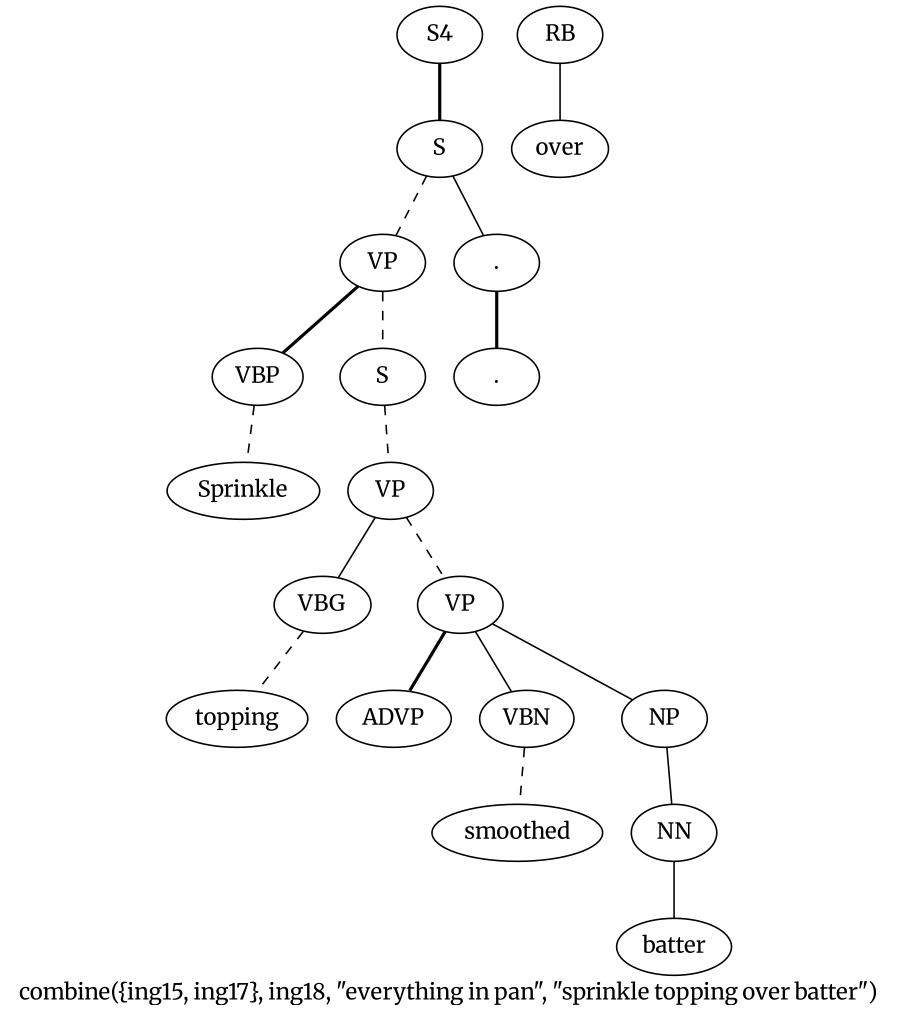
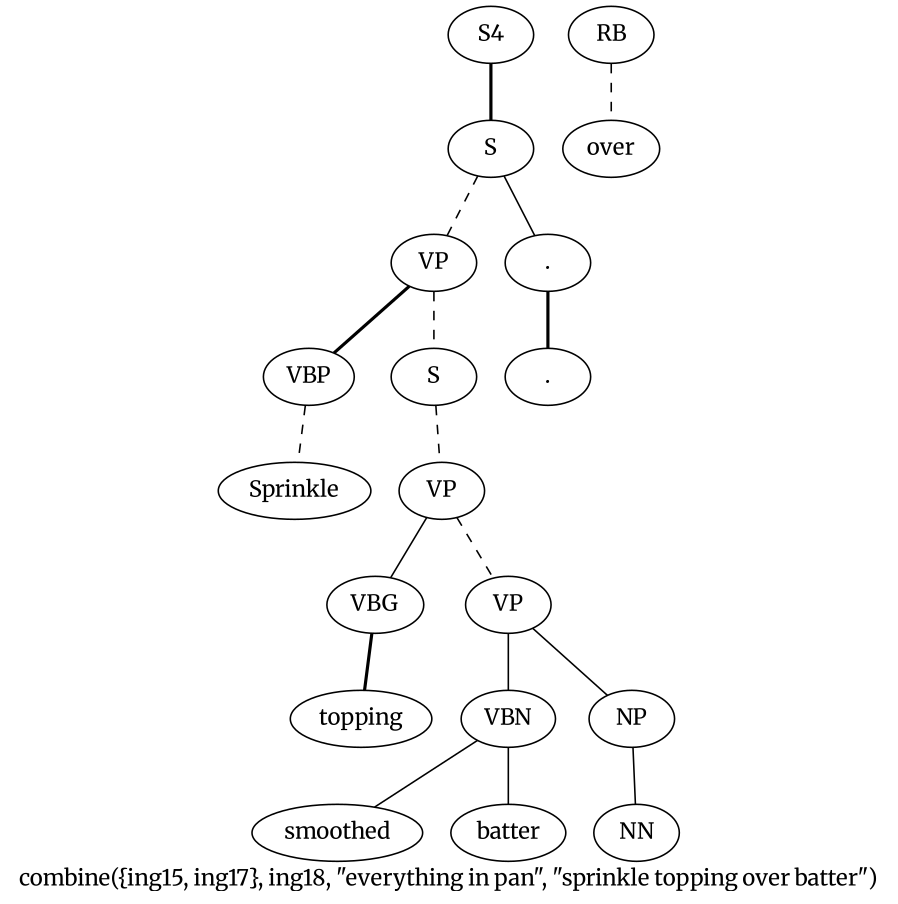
edge "RB" -- "over": style solid -> dashed
edge "VBG" -- "topping": style dashed -> bold
node "ADVP": removed
edge "VBN" -- "smoothed": style dashed -> solid
edge "NN" -- "batter": now "VBN" -- "batter"
